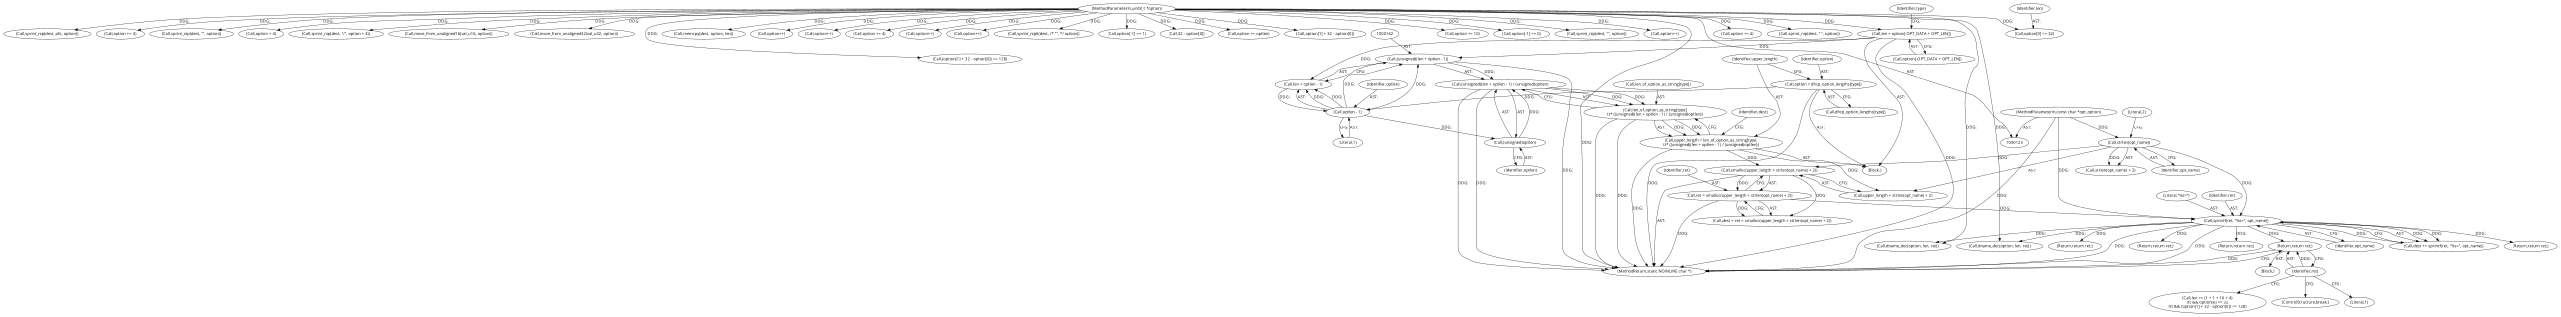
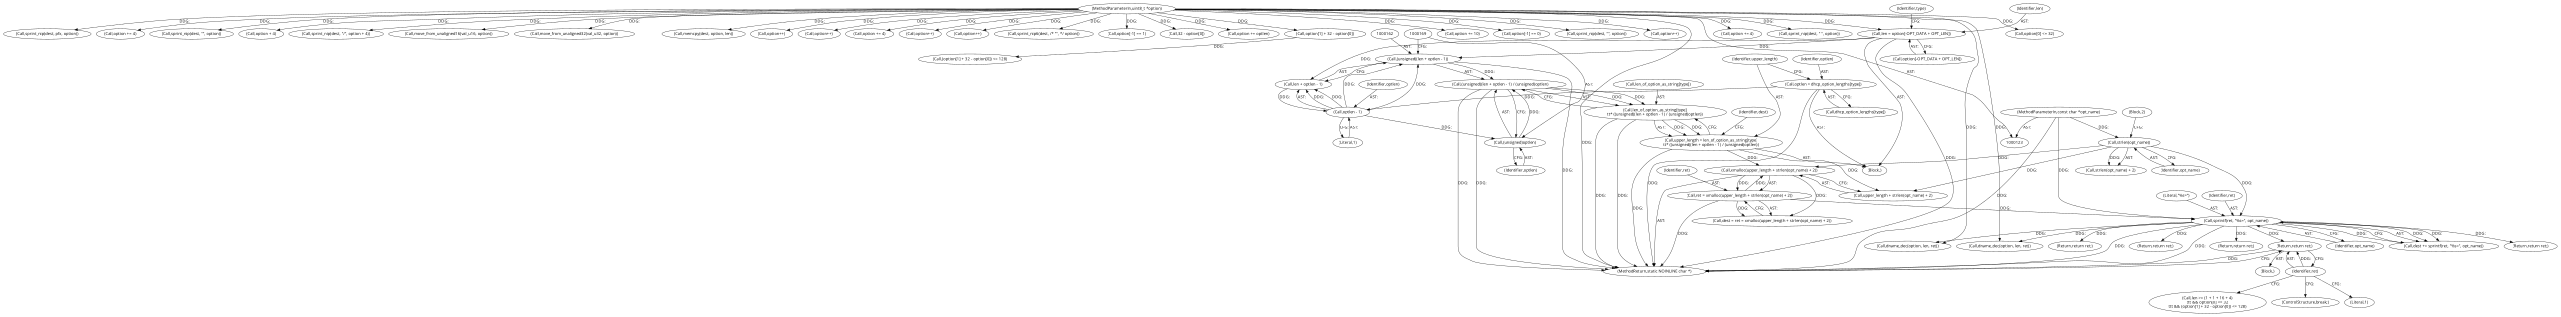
edge "(MethodParameterIn,uint8_t *option)" -> "(Call,(option[1] + 32 - option[0]) <= 128)": now "(Call,option[1] + 32 - option[0])" -> "(Call,(option[1] + 32 - option[0]) <= 128)"
edge "(Identifier,len)" -> "(Call,option[0] <= 32)": now "(Identifier,len)" -> "(Call,len = option[-OPT_DATA + OPT_LEN])"
node "1000169": added
edge "(Call,(unsigned)(len + optlen - 1) / (unsigned)optlen)" -> "(Call,(unsigned)optlen)": label "AST: " -> "CFG: "
node "(MethodParameterIn,const char *opt_option)": label "(MethodParameterIn,const char *opt_option)" -> "(MethodParameterIn,const char *opt_name)"
node "(Literal,2)": label "(Literal,2)" -> "(Block,2)"
edge "(Call,strlen(opt_name))" -> "(Call,upper_length + strlen(opt_name) + 2)": label "AST: " -> "DDG: "
edge "(Call,ret = xmalloc(upper_length + strlen(opt_name) + 2))" -> "(Call,xmalloc(upper_length + strlen(opt_name) + 2))": label "CFG: " -> "DDG: "
